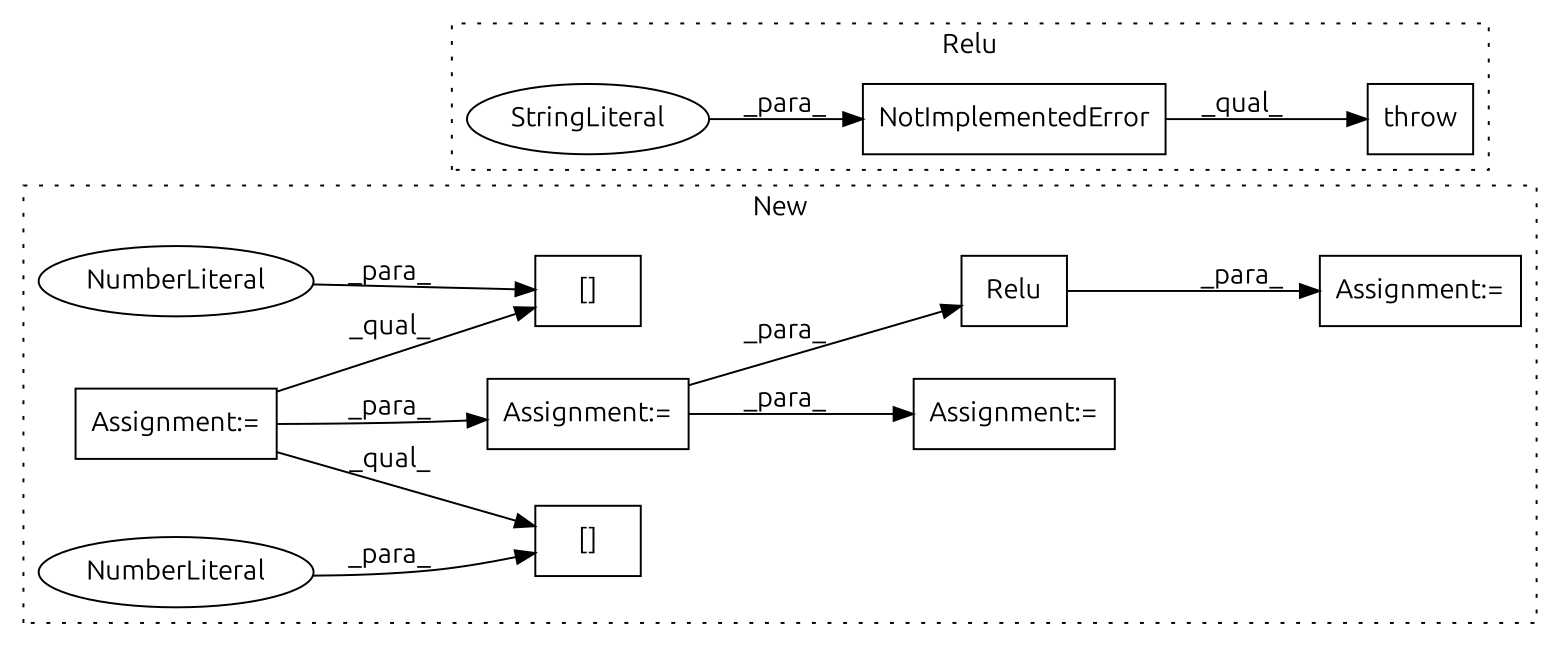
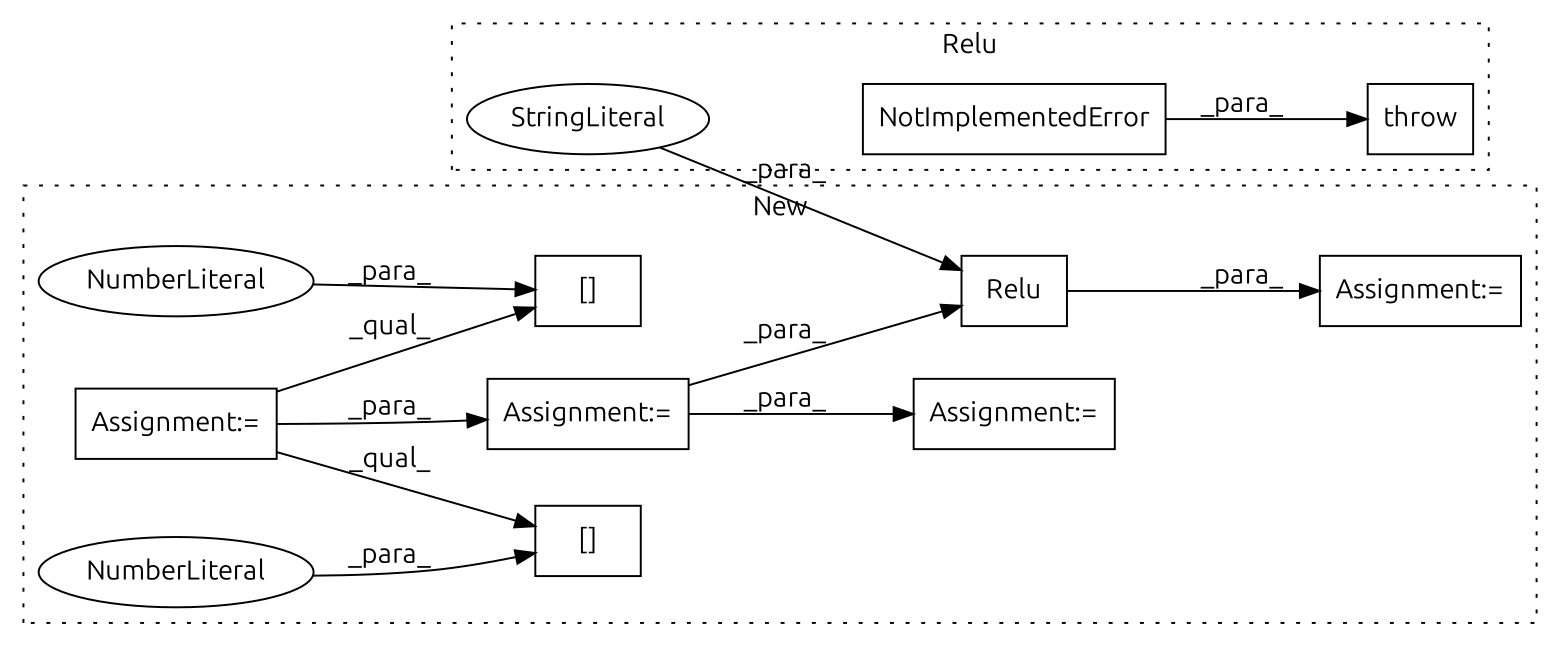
edge "NotImplementedError" -> "throw": label "_qual_" -> "_para_"
edge "StringLiteral" -> "NotImplementedError": now "StringLiteral" -> "Relu"
